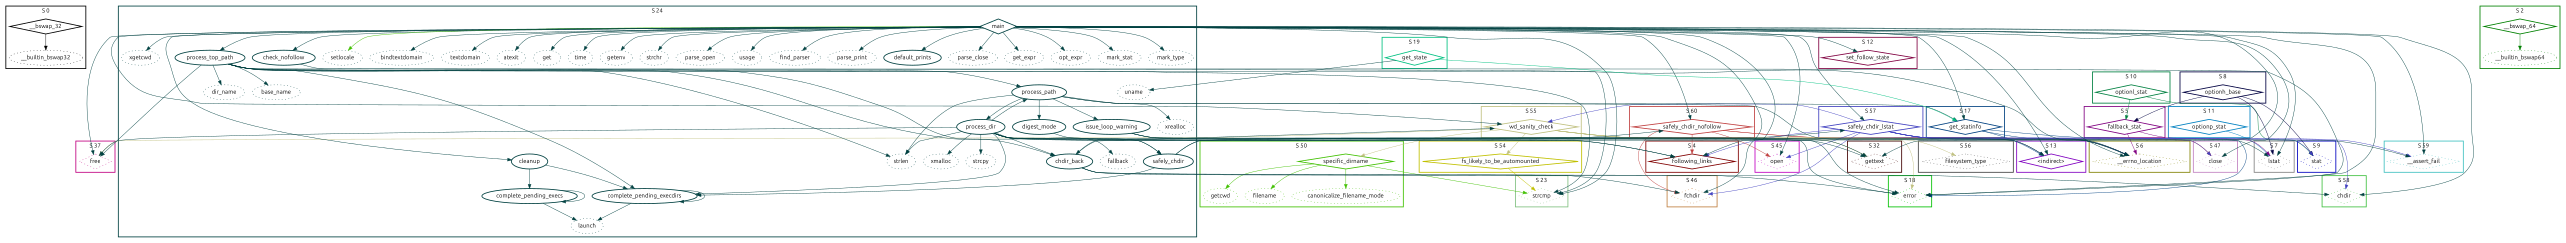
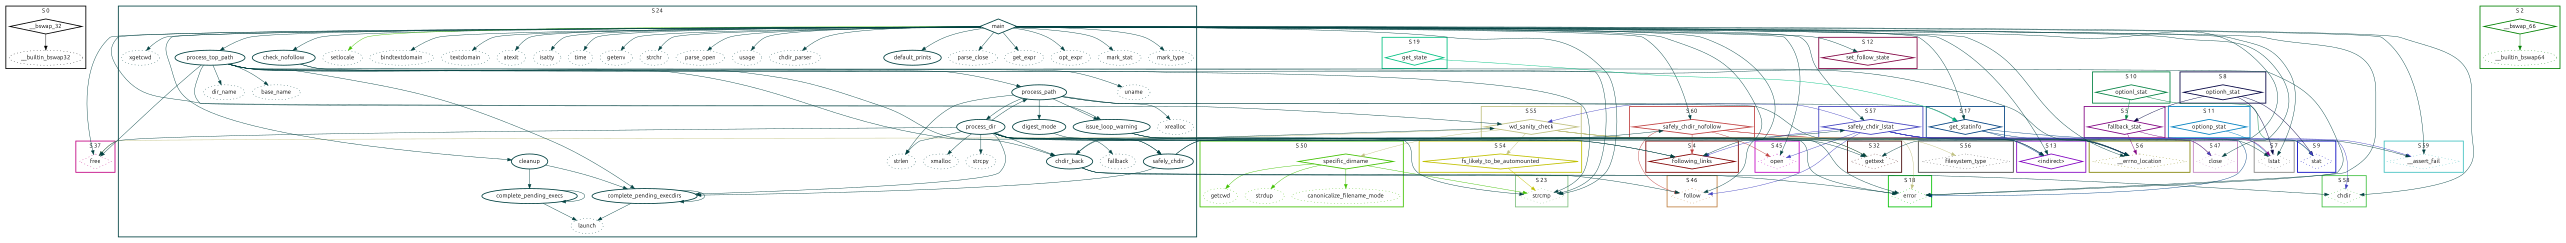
node "__bswap_64": label "__bswap_64" -> "__bswap_66"
node "get": label "get" -> "isatty"
node "find_parser": label "find_parser" -> "chdir_parser"
node "parse_print": removed
edge "process_top_path" -> "strlen": now "process_top_path" -> "issue_loop_warning"
edge "get_state" -> "uname": now "check_nofollow" -> "uname"
node "optionh_base": label "optionh_base" -> "optionh_stat"
edge "process_dir" -> "strcmp": added
node "filename": label "filename" -> "strdup"
node "fchdir": label "fchdir" -> "follow"
